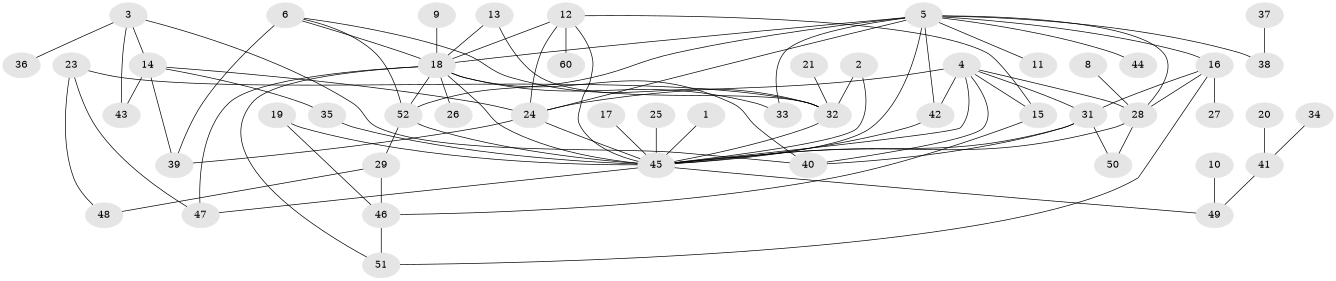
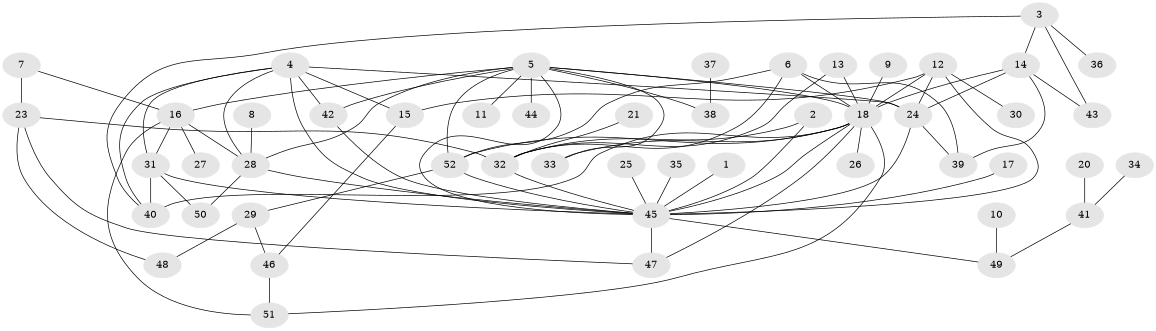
node "7": added
node "60": label "60" -> "30"
edge "14" -- "35": now "14" -- "18"
node "19": removed
